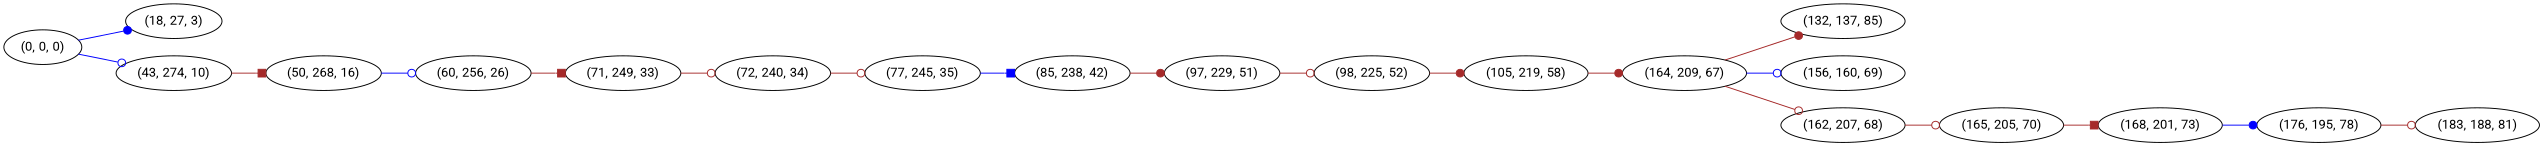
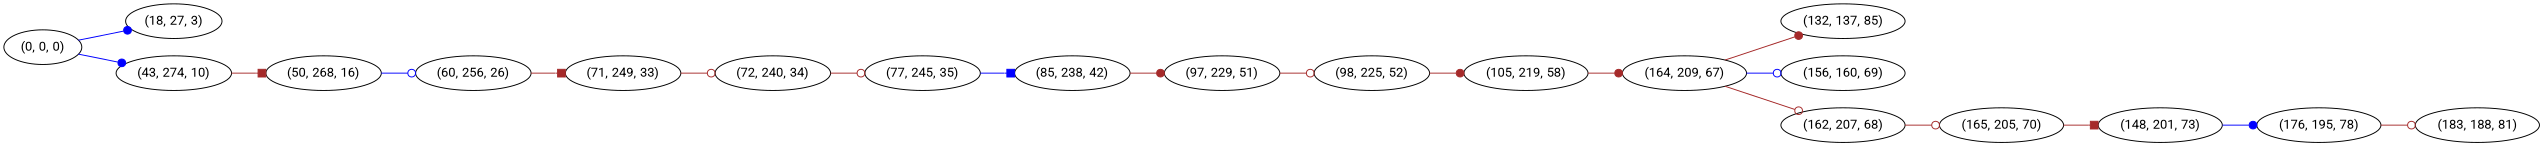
edge "(0, 0, 0)" -> "(43, 274, 10)": arrowhead odot -> dot
node "(168, 201, 73)": label "(168, 201, 73)" -> "(148, 201, 73)"
